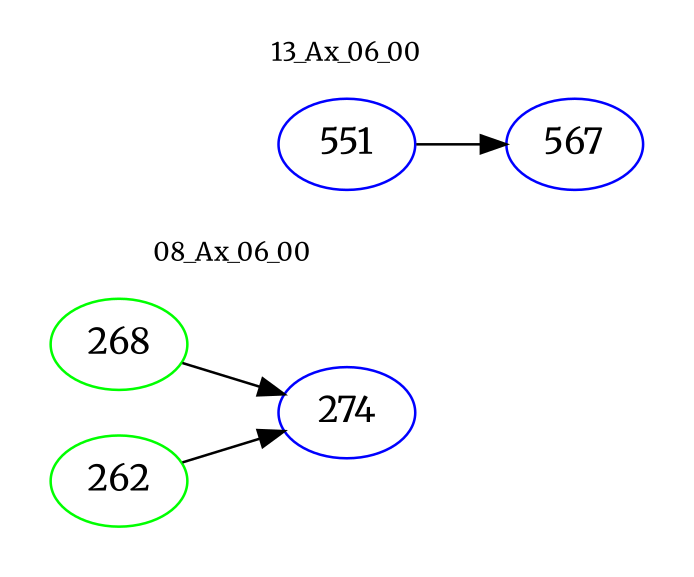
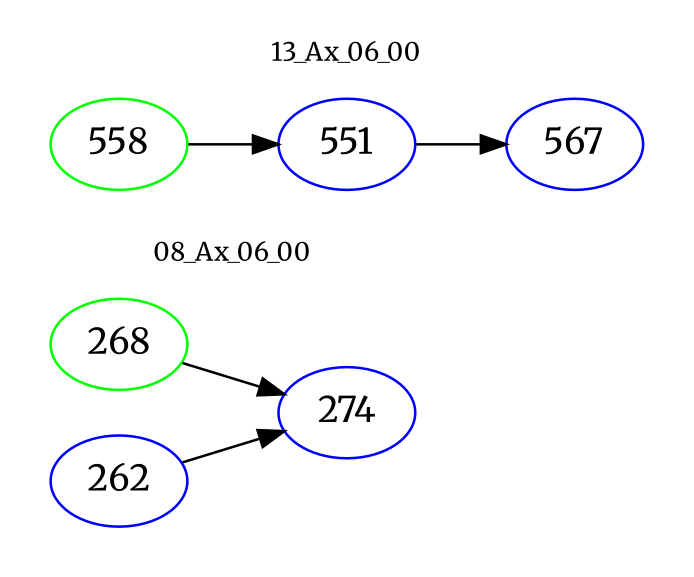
node "558": added
node "262": color green -> blue
